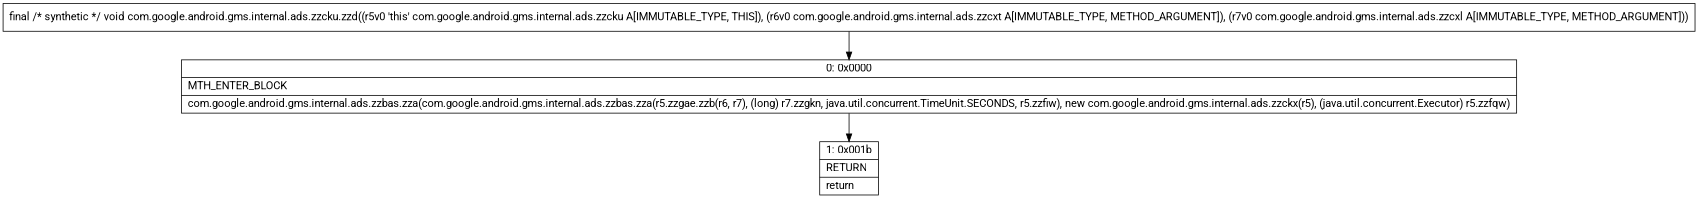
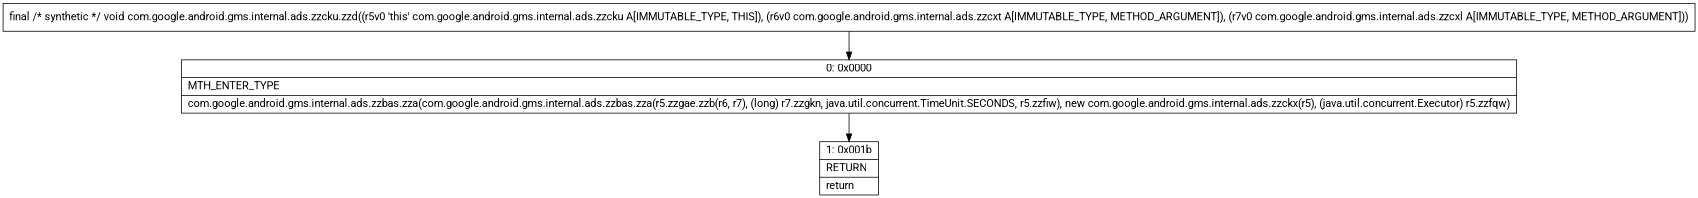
node "0: 0x0000": text "MTH_ENTER_BLOCK" -> "MTH_ENTER_TYPE"
